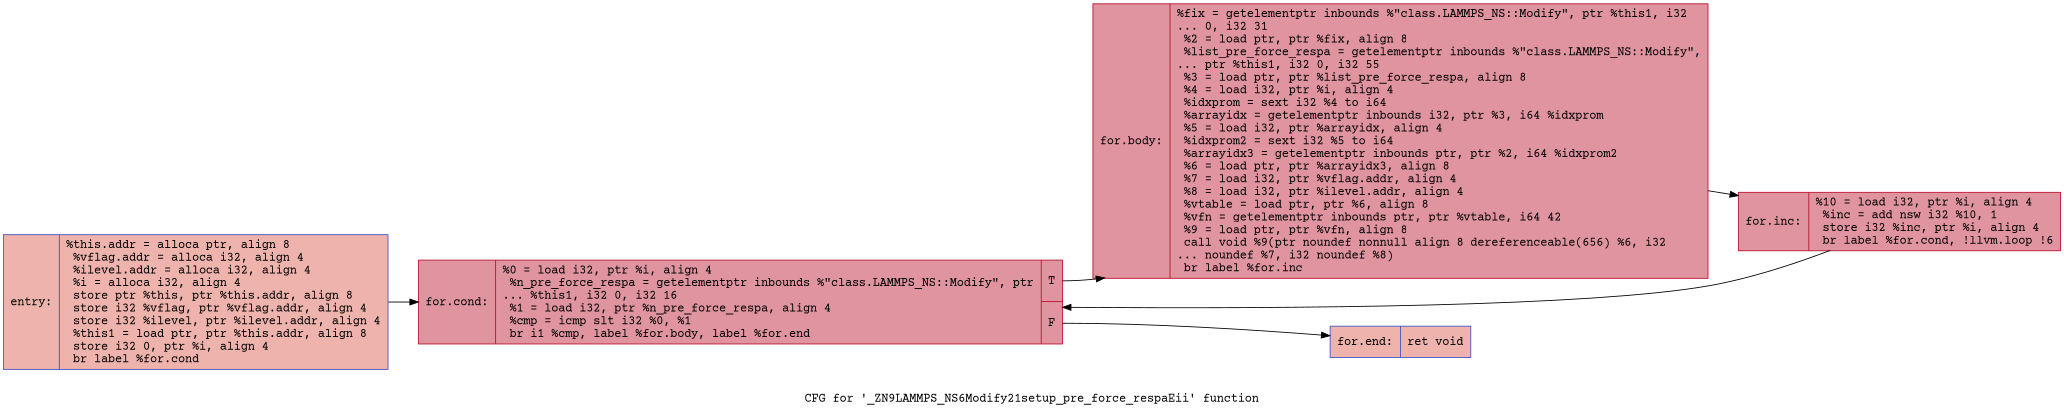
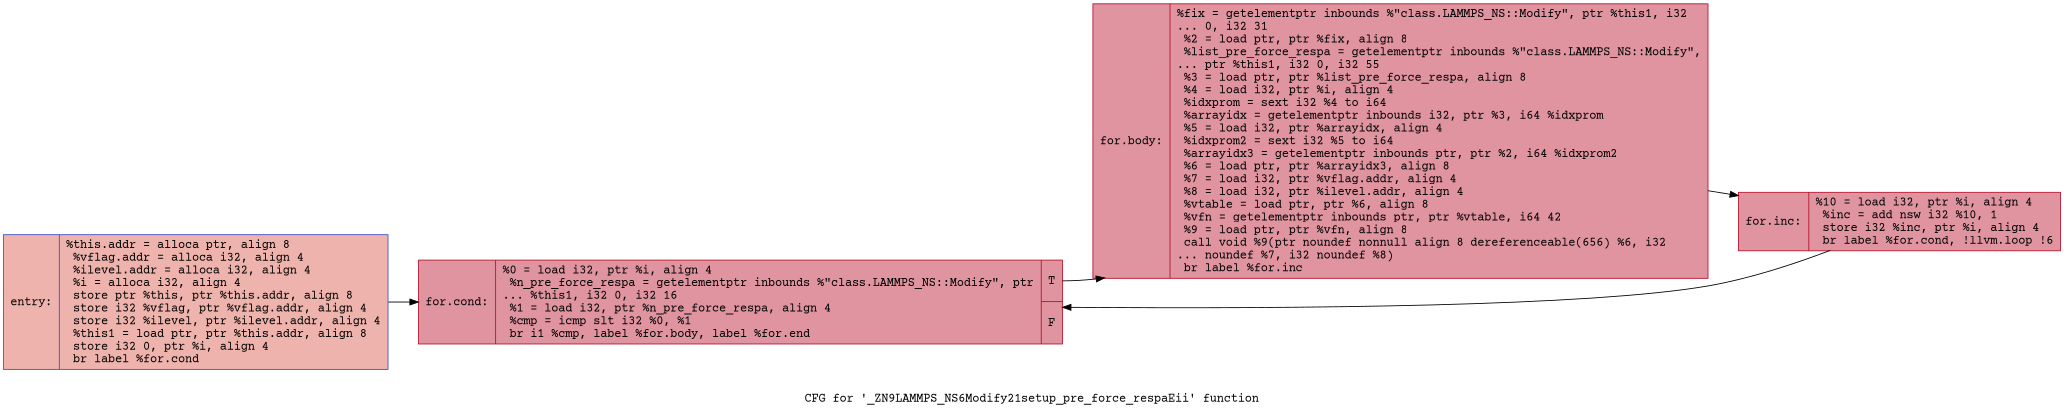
node "for.end:": removed
